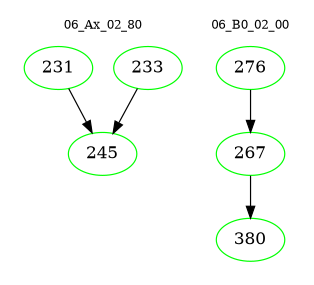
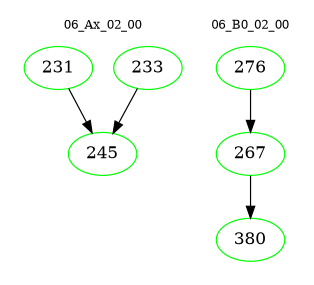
cluster "06_Ax_02_80": label "06_Ax_02_80" -> "06_Ax_02_00"
